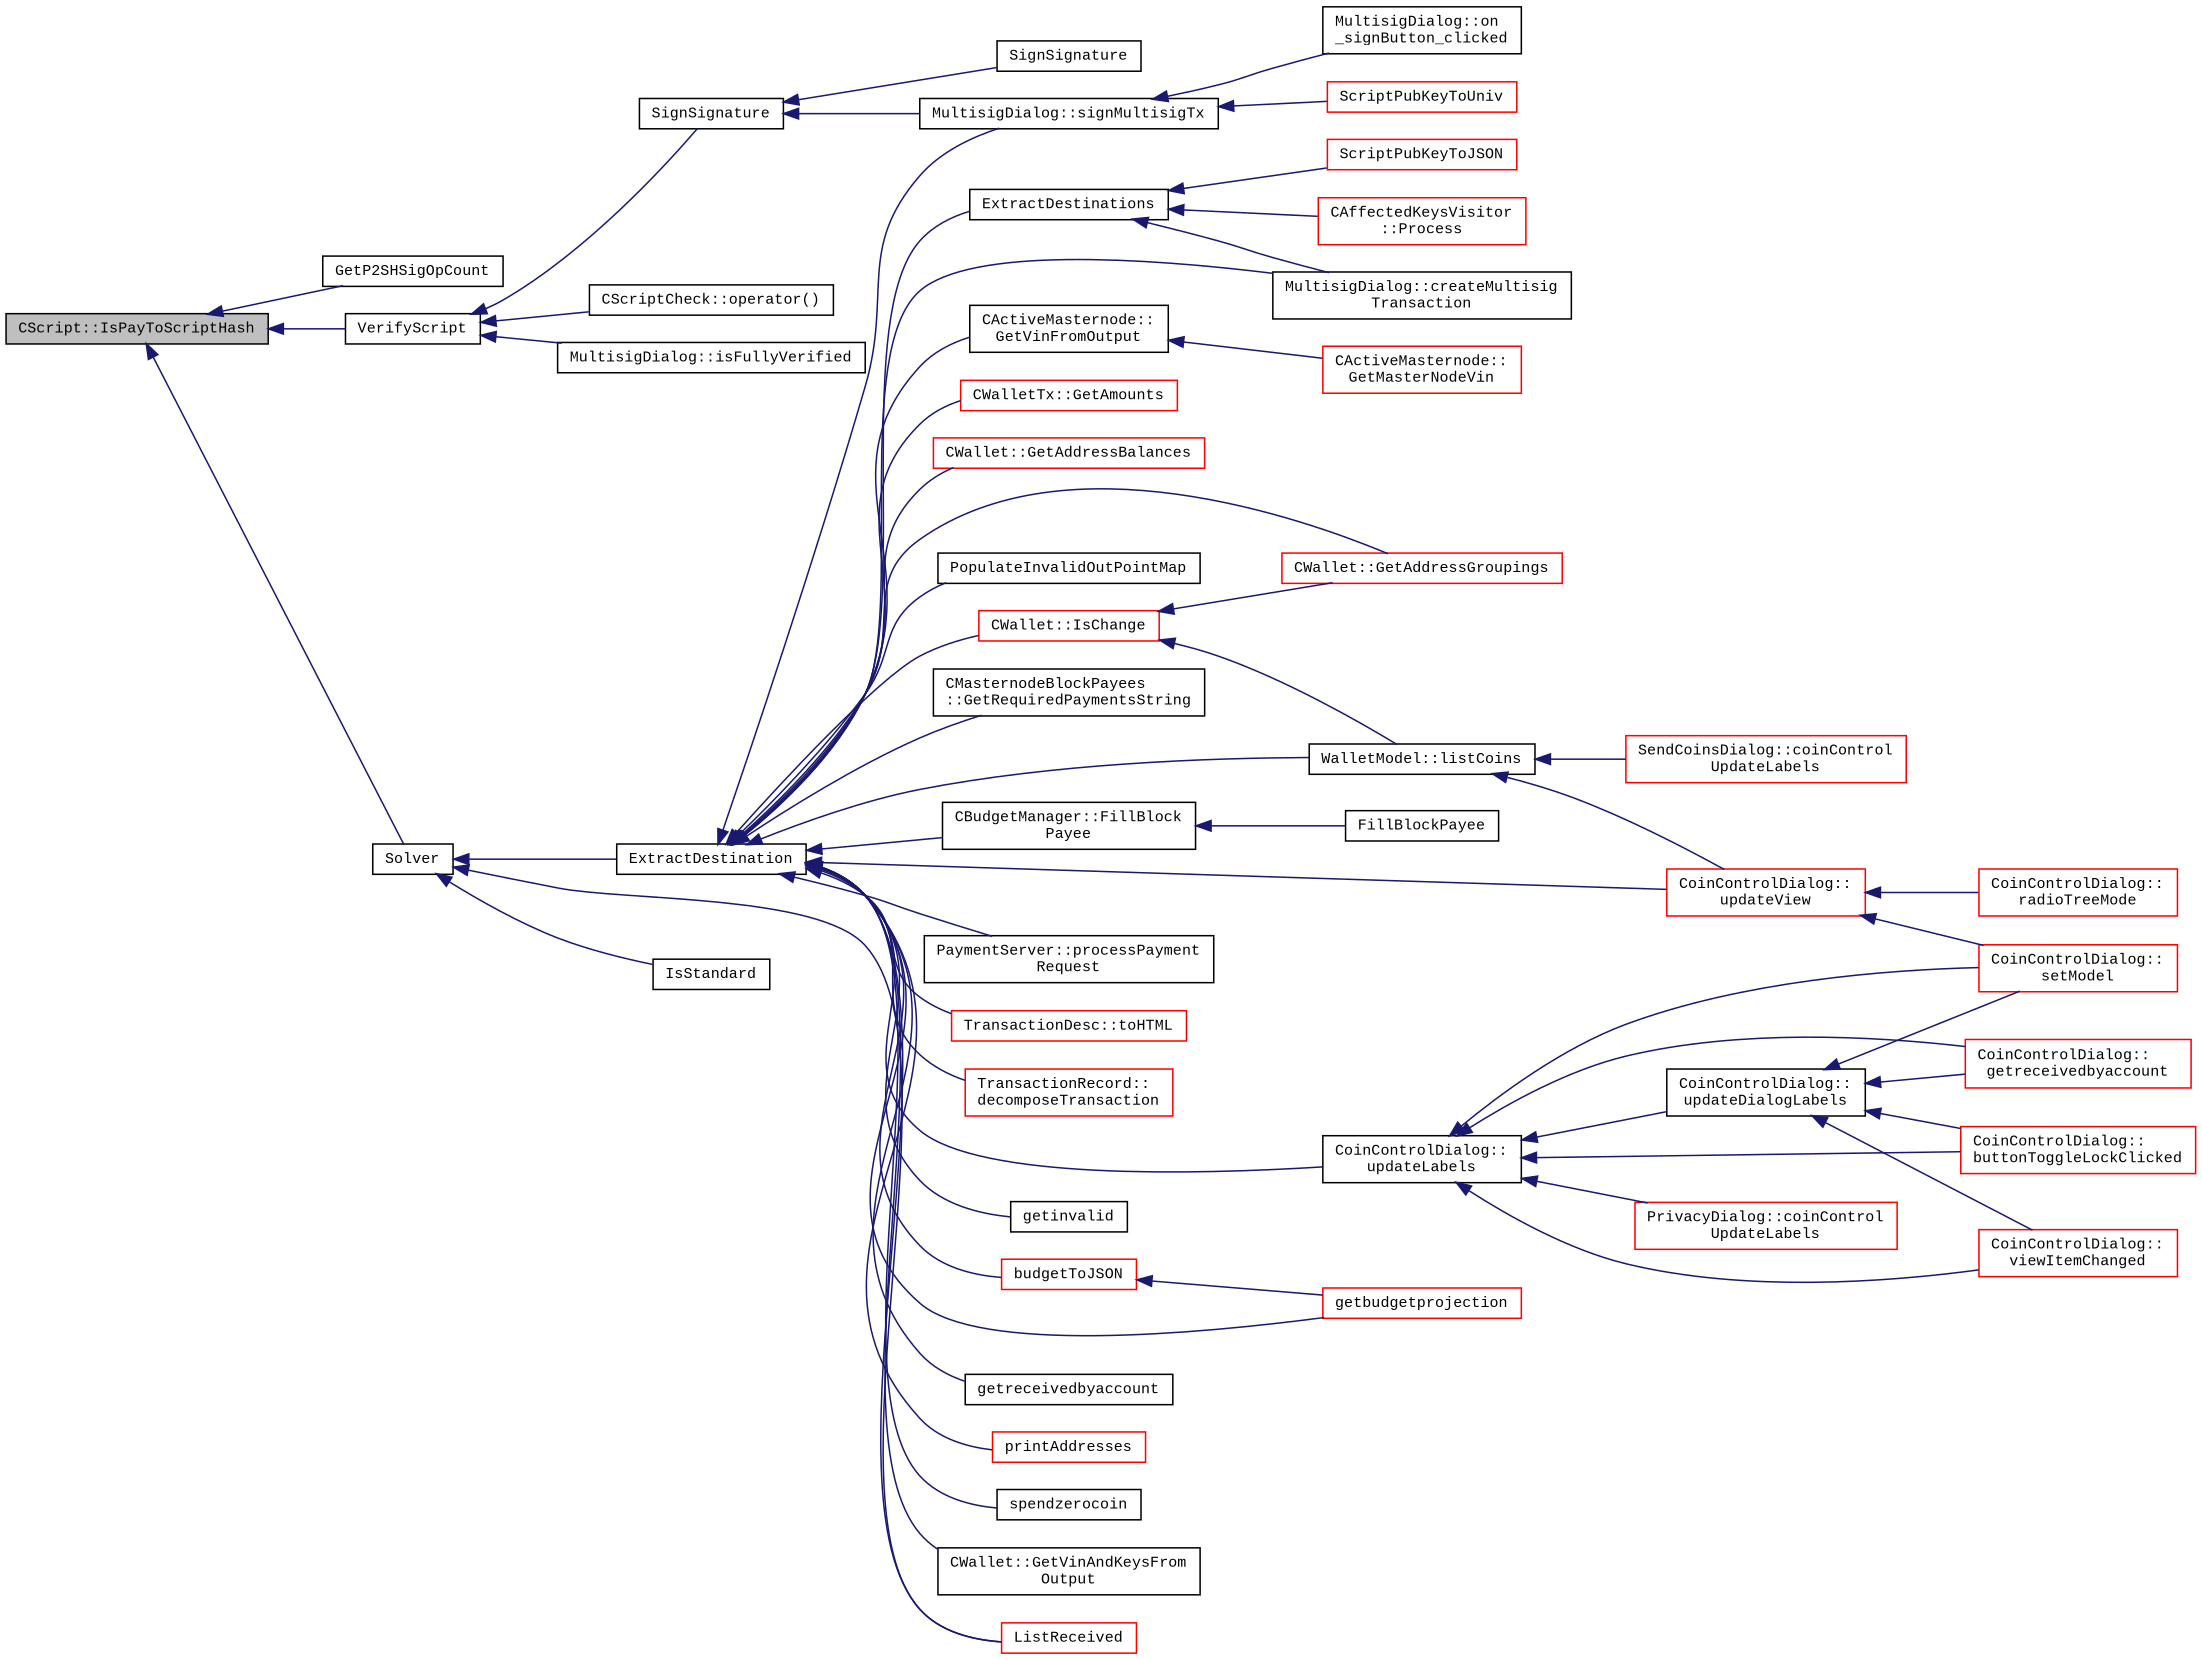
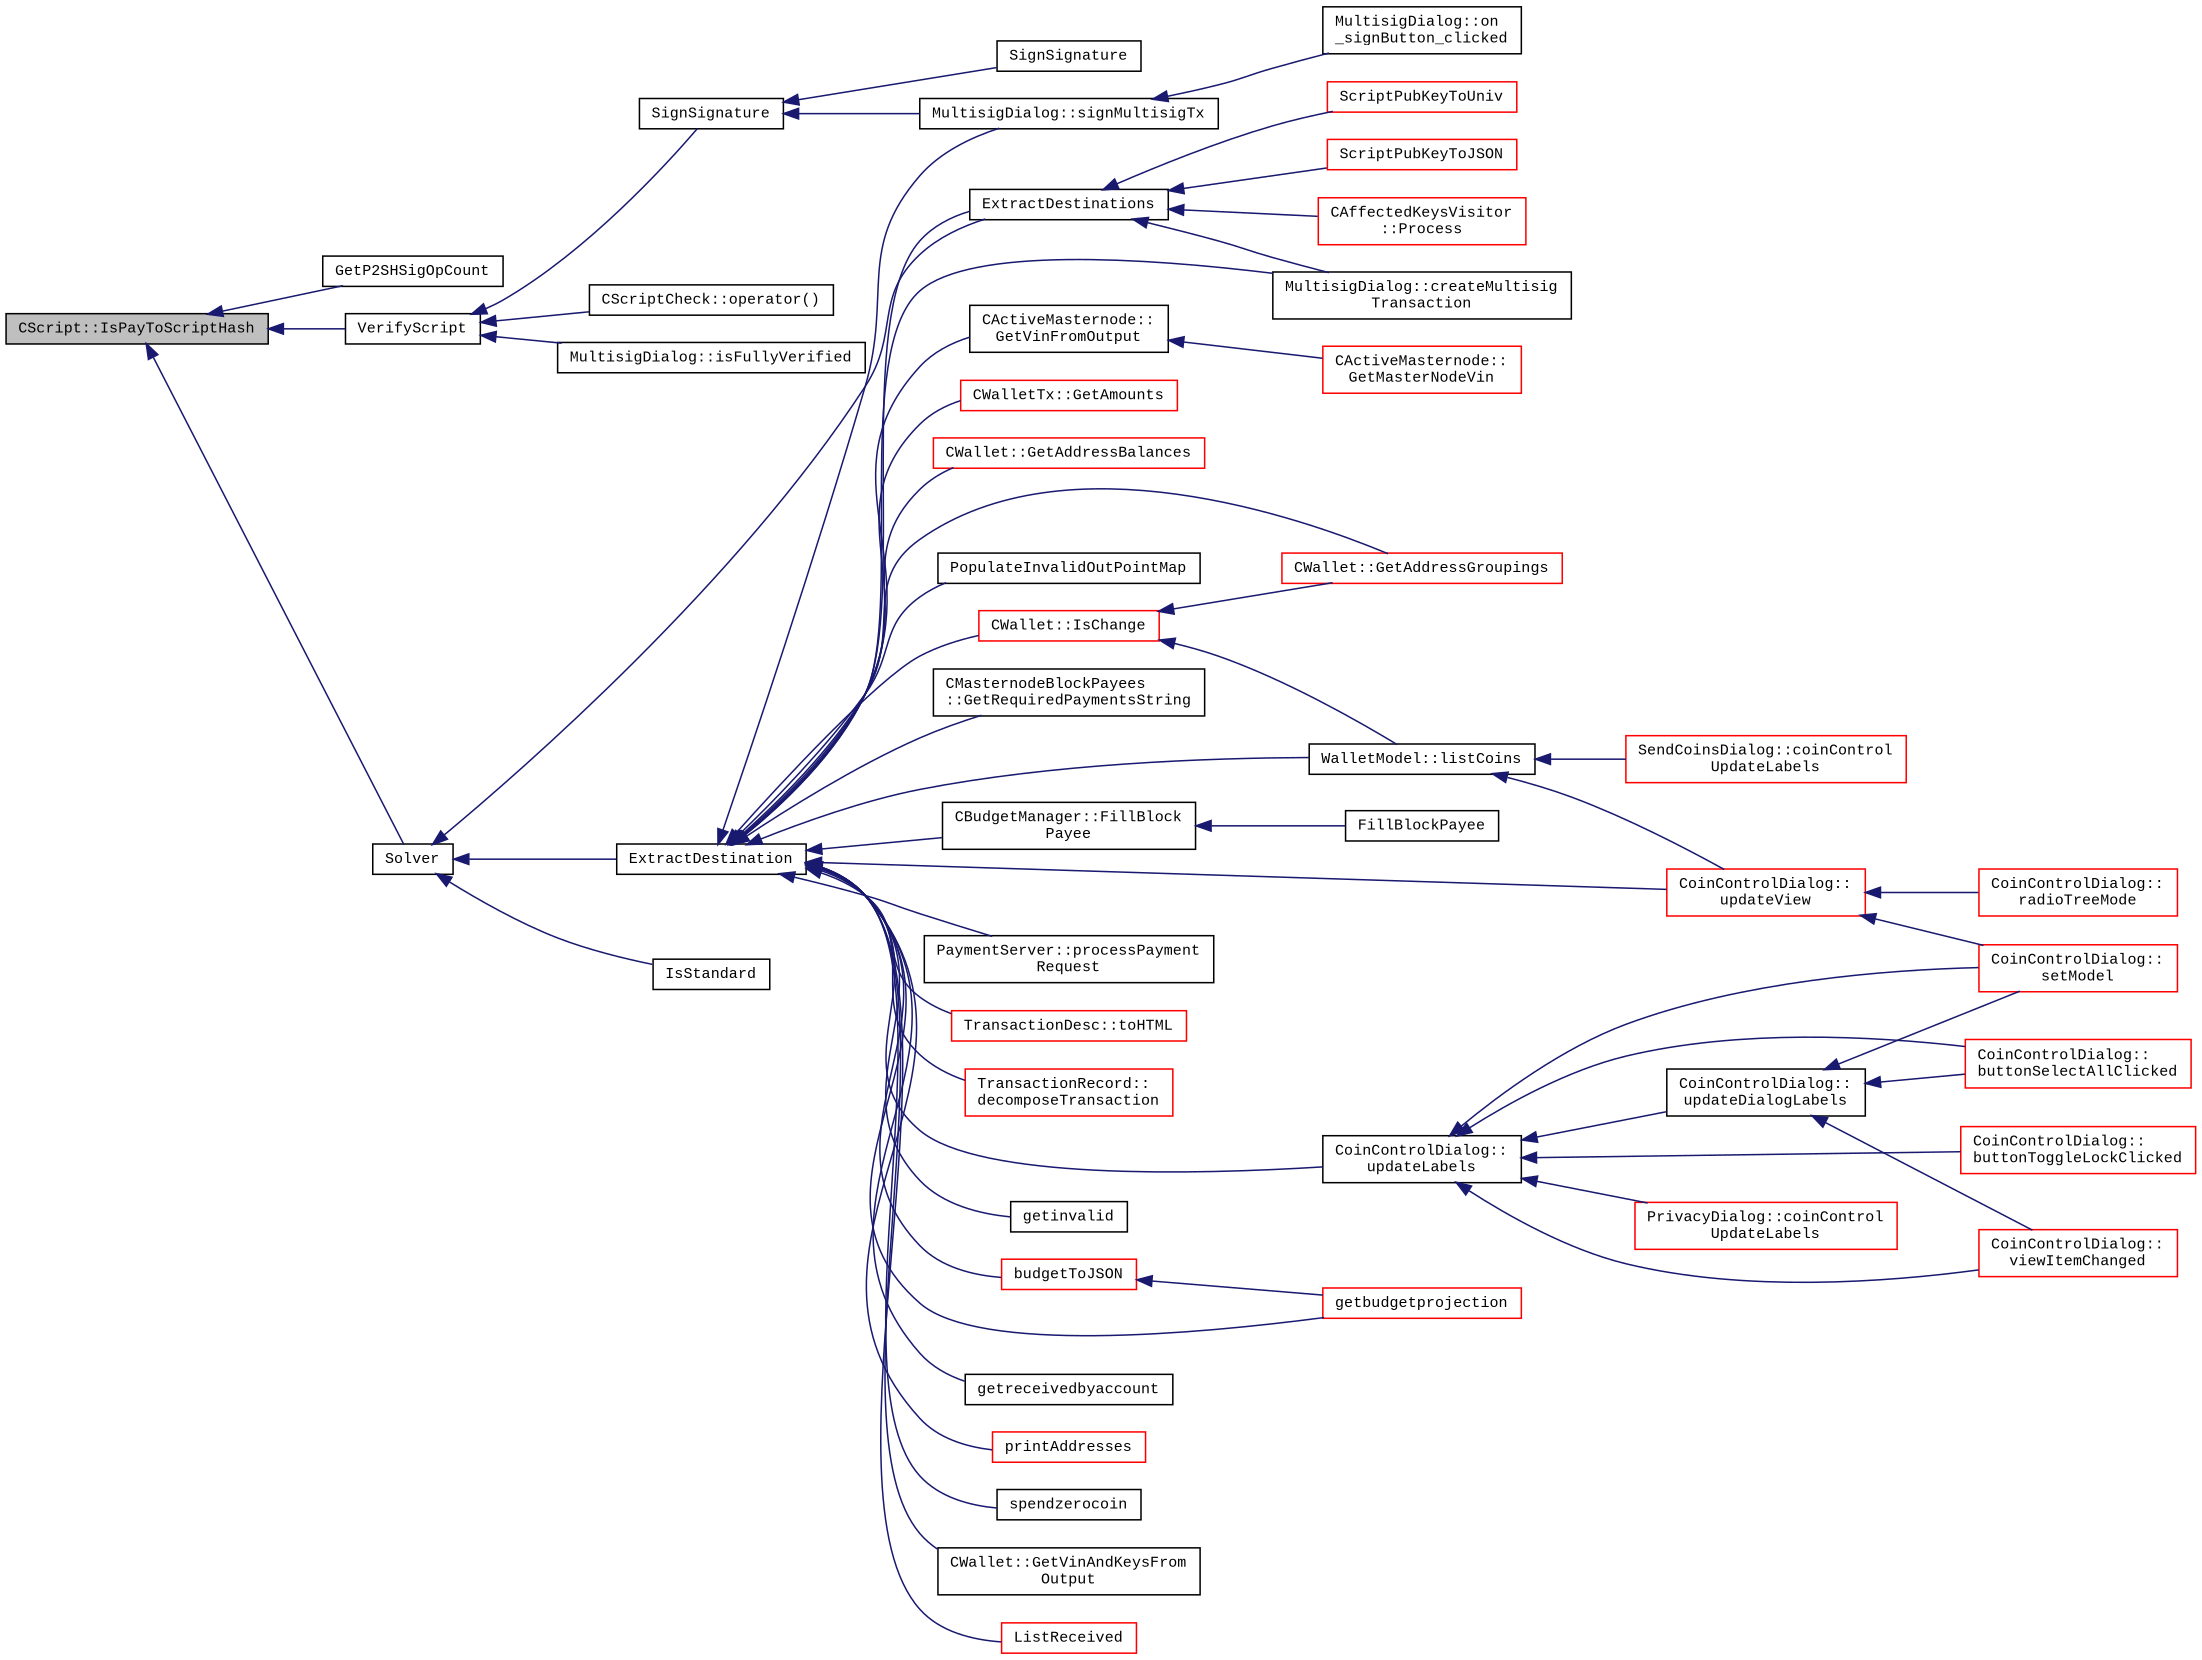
edge "ScriptPubKeyToUniv" -> "MultisigDialog::signMultisigTx": now "ScriptPubKeyToUniv" -> "ExtractDestinations"
edge "ListReceived" -> "Solver": now "ExtractDestinations" -> "Solver"
node "CoinControlDialog:: getreceivedbyaccount": label "CoinControlDialog:: getreceivedbyaccount" -> "CoinControlDialog:: buttonSelectAllClicked"
edge "CoinControlDialog:: buttonToggleLockClicked" -> "CoinControlDialog:: updateDialogLabels": removed
